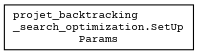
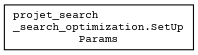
node "projet_backtracking _search_optimization.SetUp Params": label "projet_backtracking _search_optimization.SetUp Params" -> "projet_search _search_optimization.SetUp Params"
